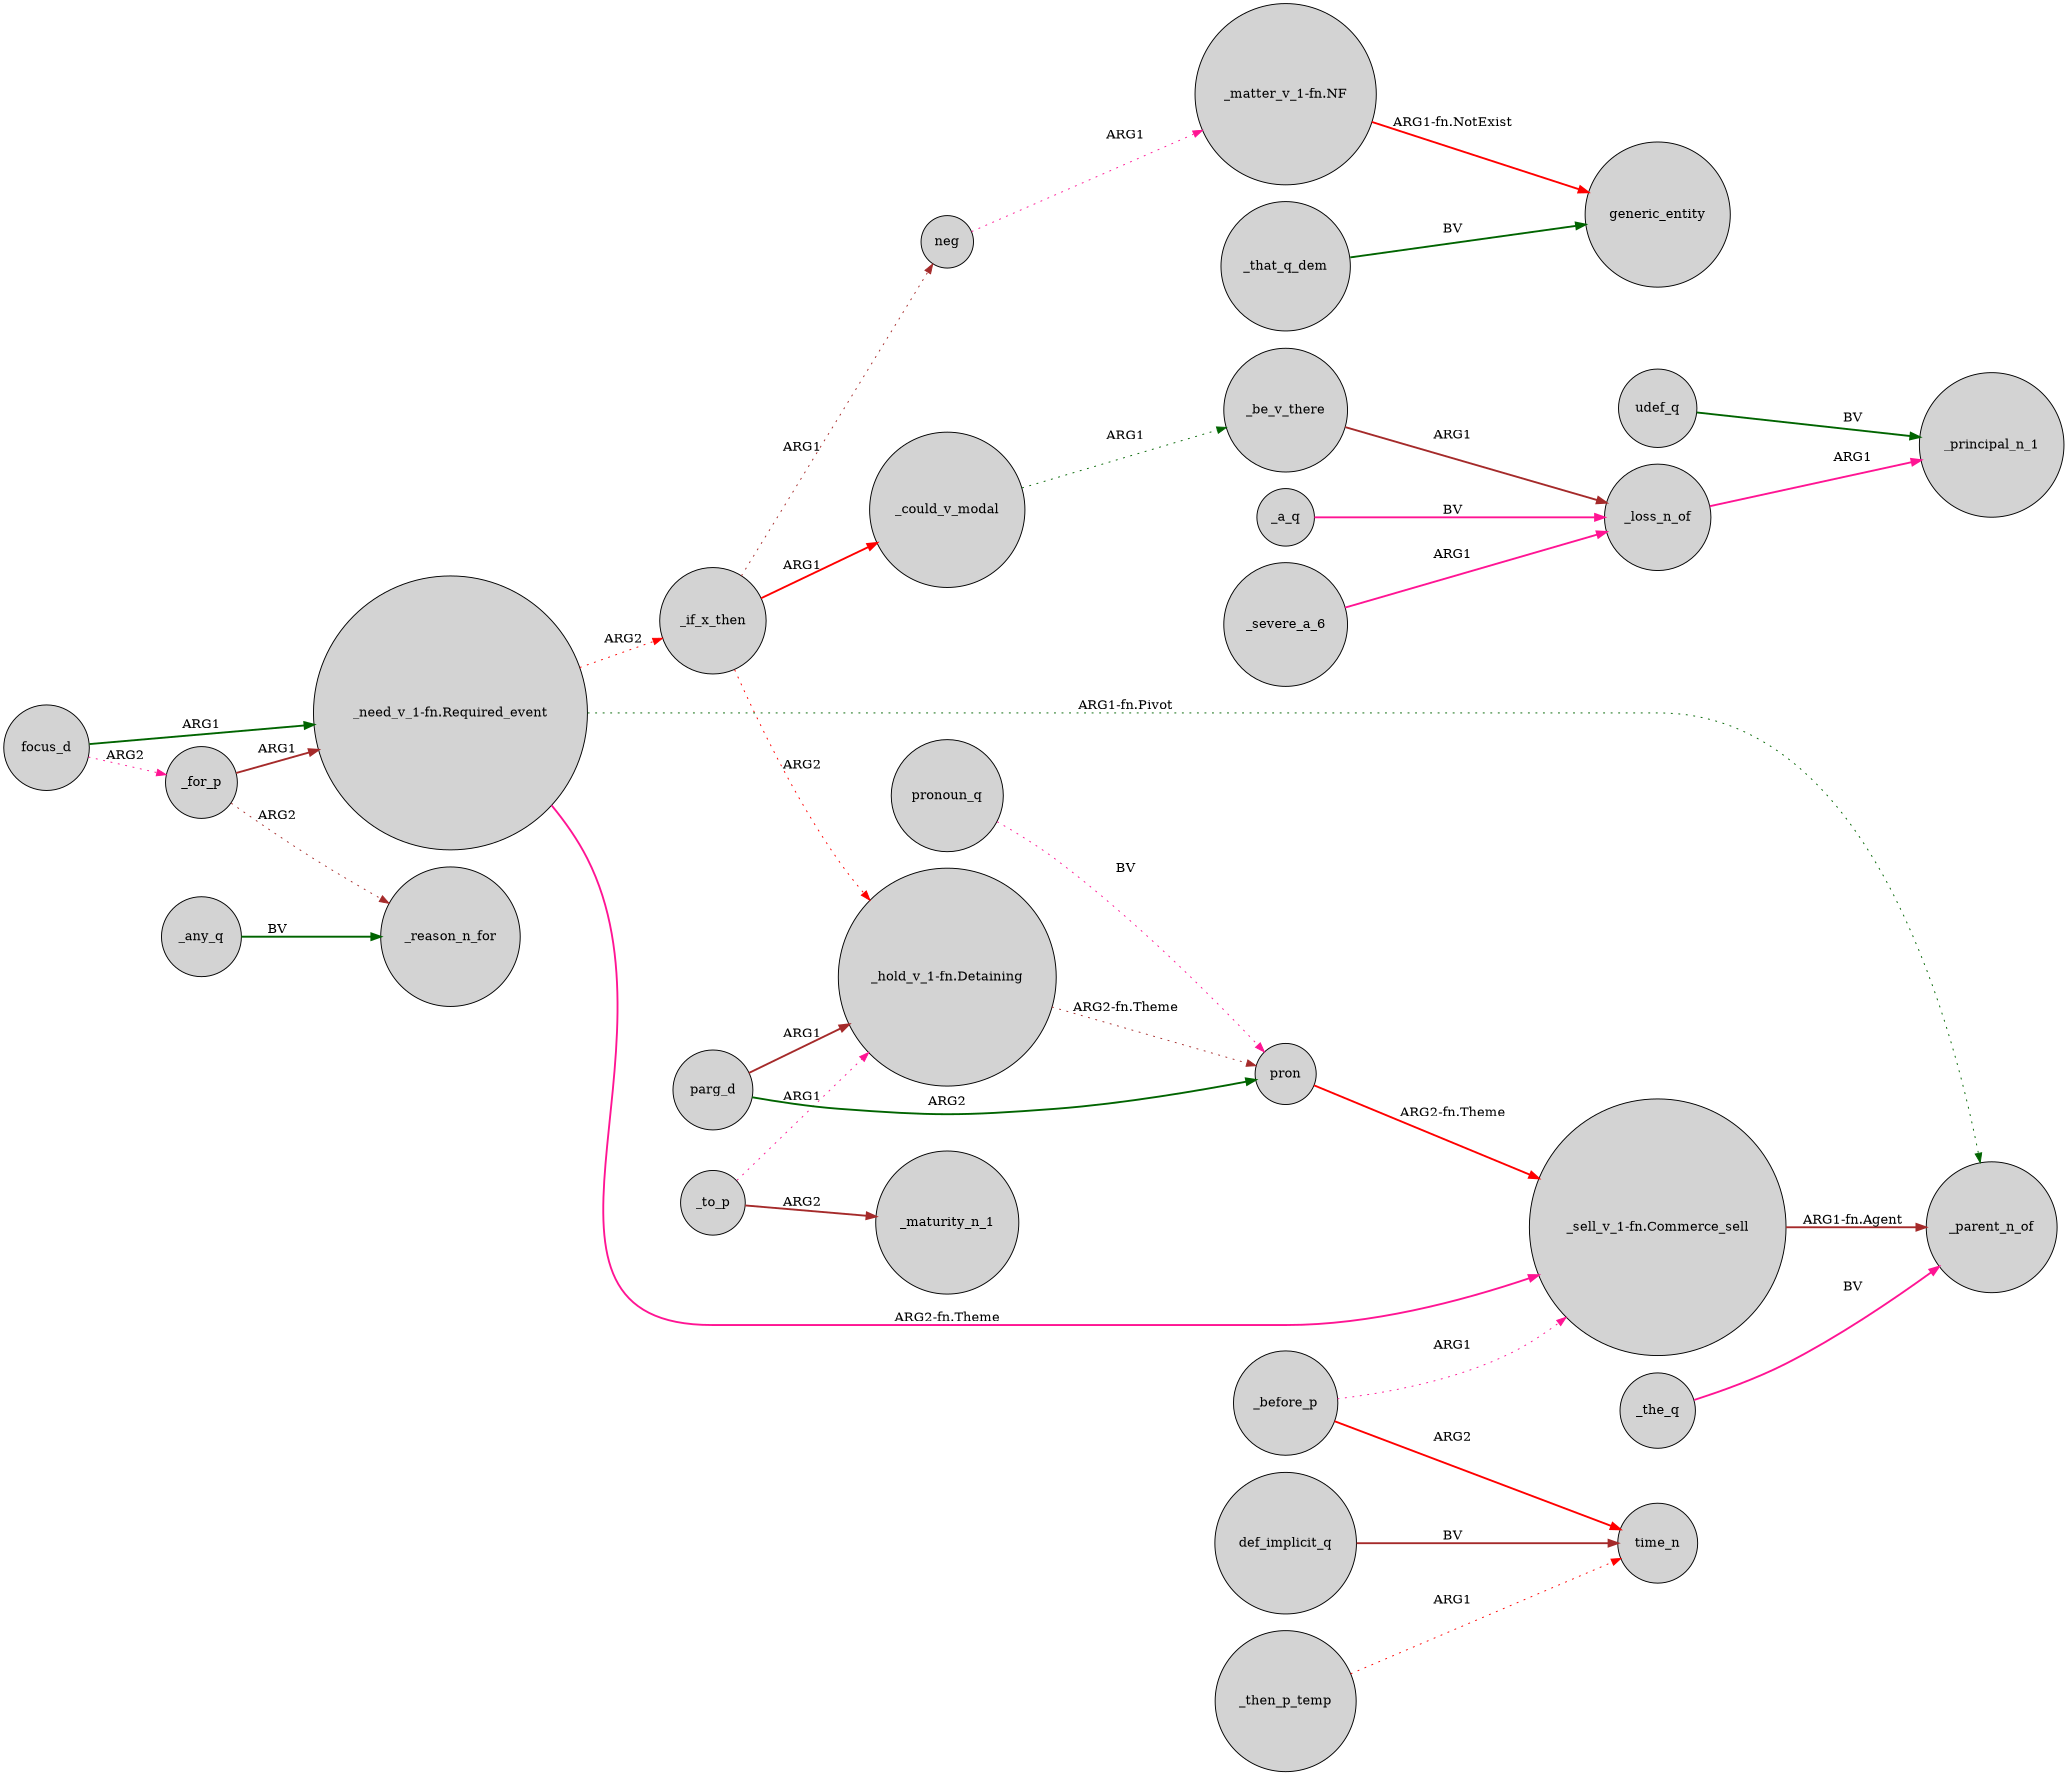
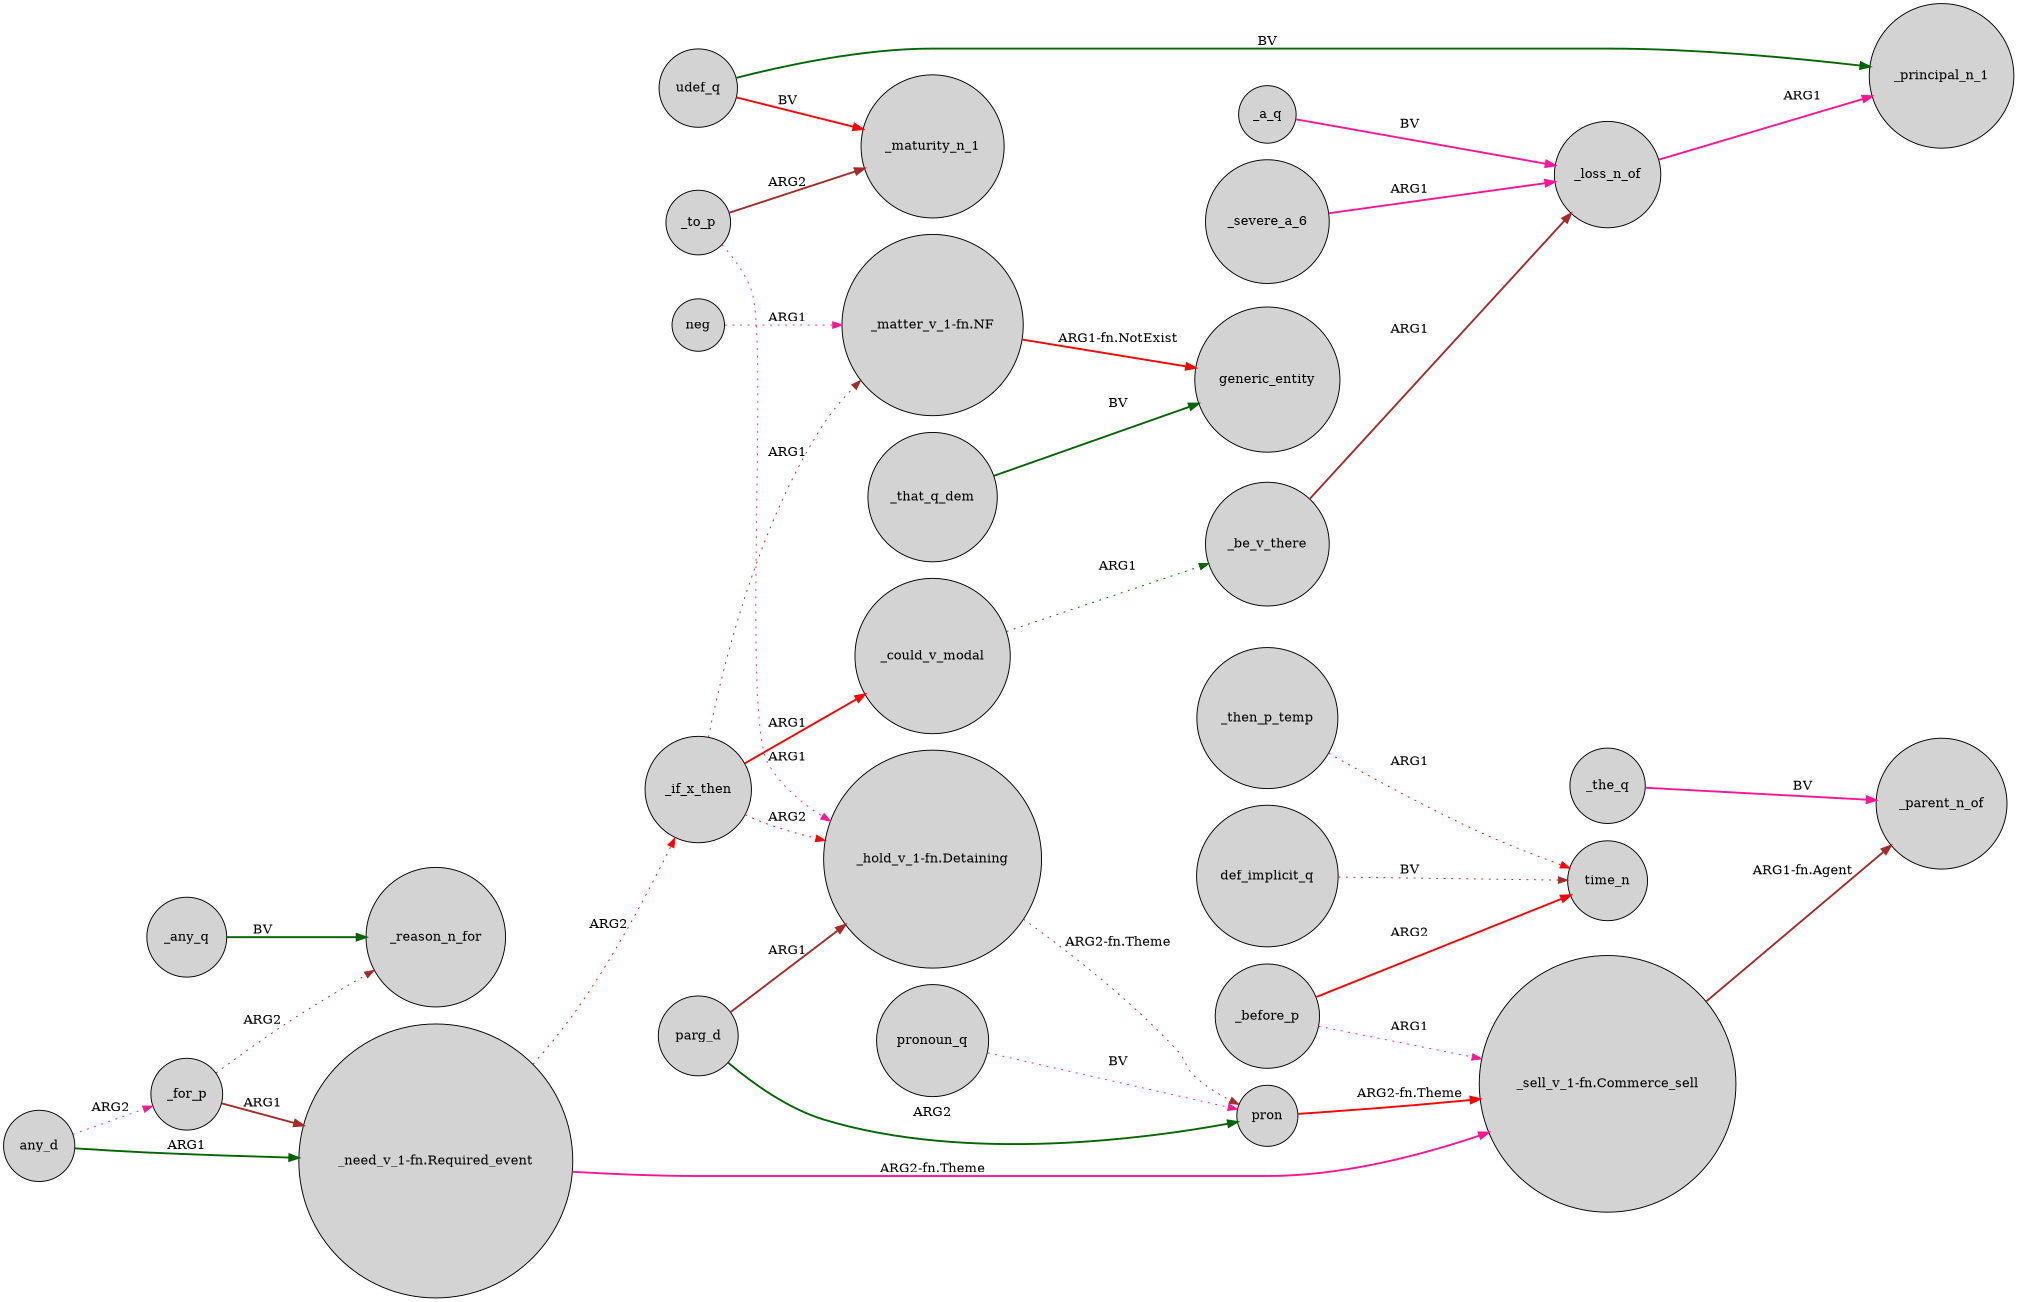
edge "udef_q" -> "_maturity_n_1": added, label "BV"
edge "_if_x_then" -> "neg": now "_if_x_then" -> "_matter_v_1-fn.NF"
edge "_need_v_1-fn.Required_event" -> "_parent_n_of": removed, label "ARG1-fn.Pivot"
node "focus_d": label "focus_d" -> "any_d"
edge "def_implicit_q" -> "time_n": style bold -> dotted
